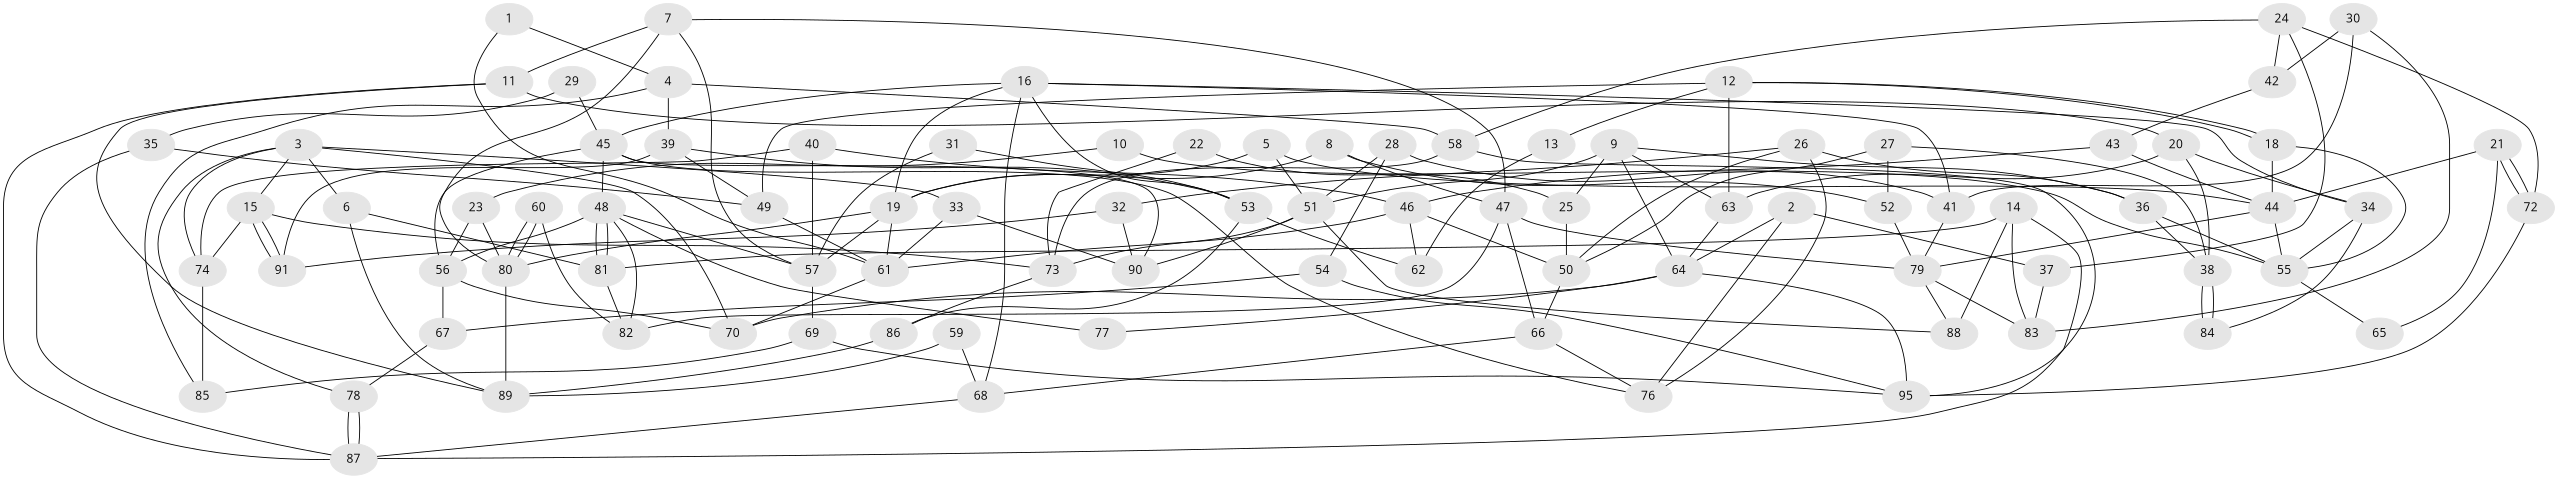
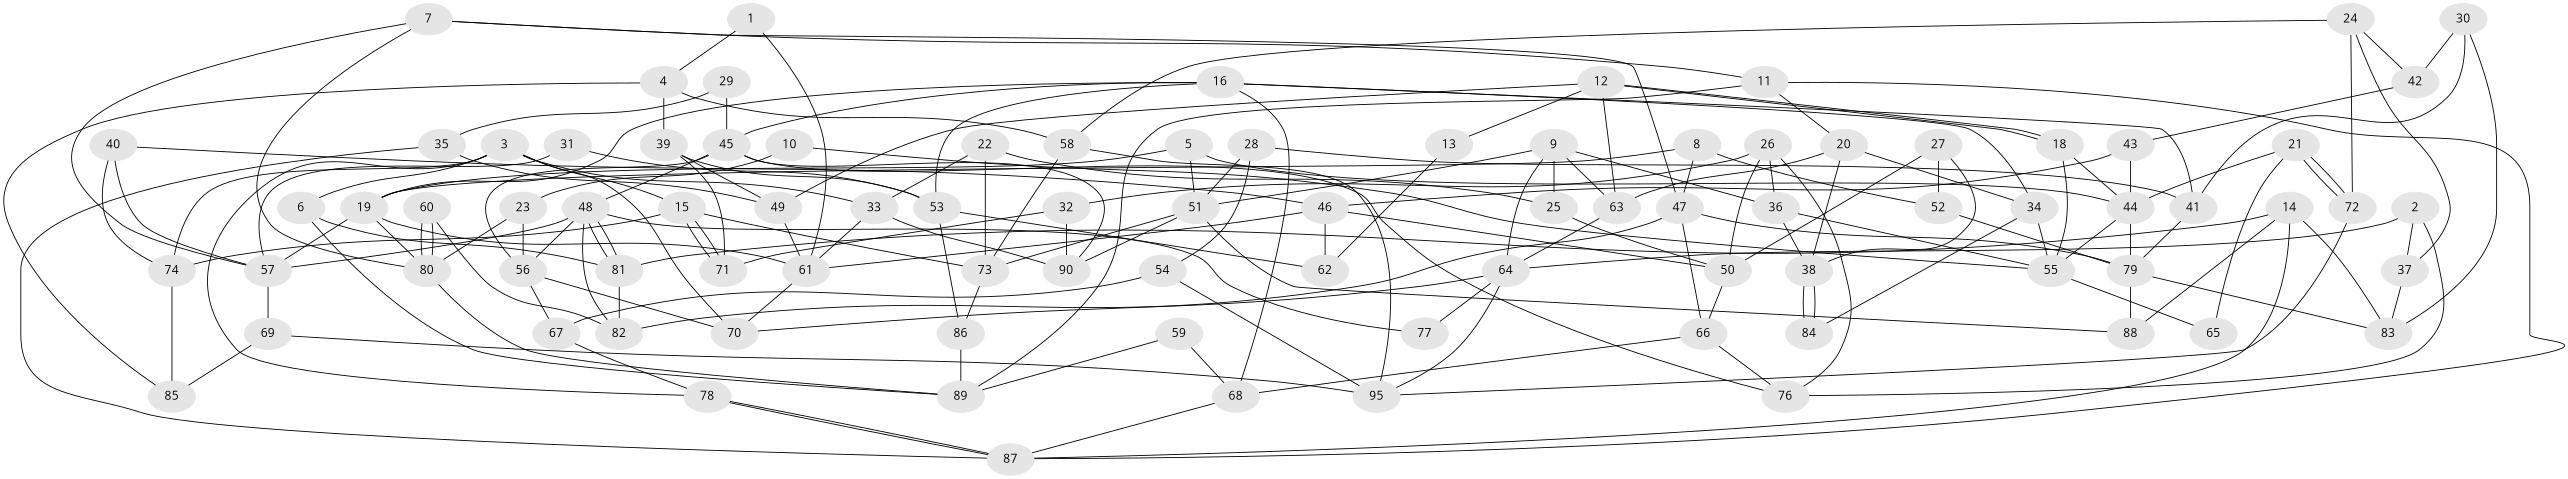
edge "22" -- "33": added
node "91": label "91" -> "71"
